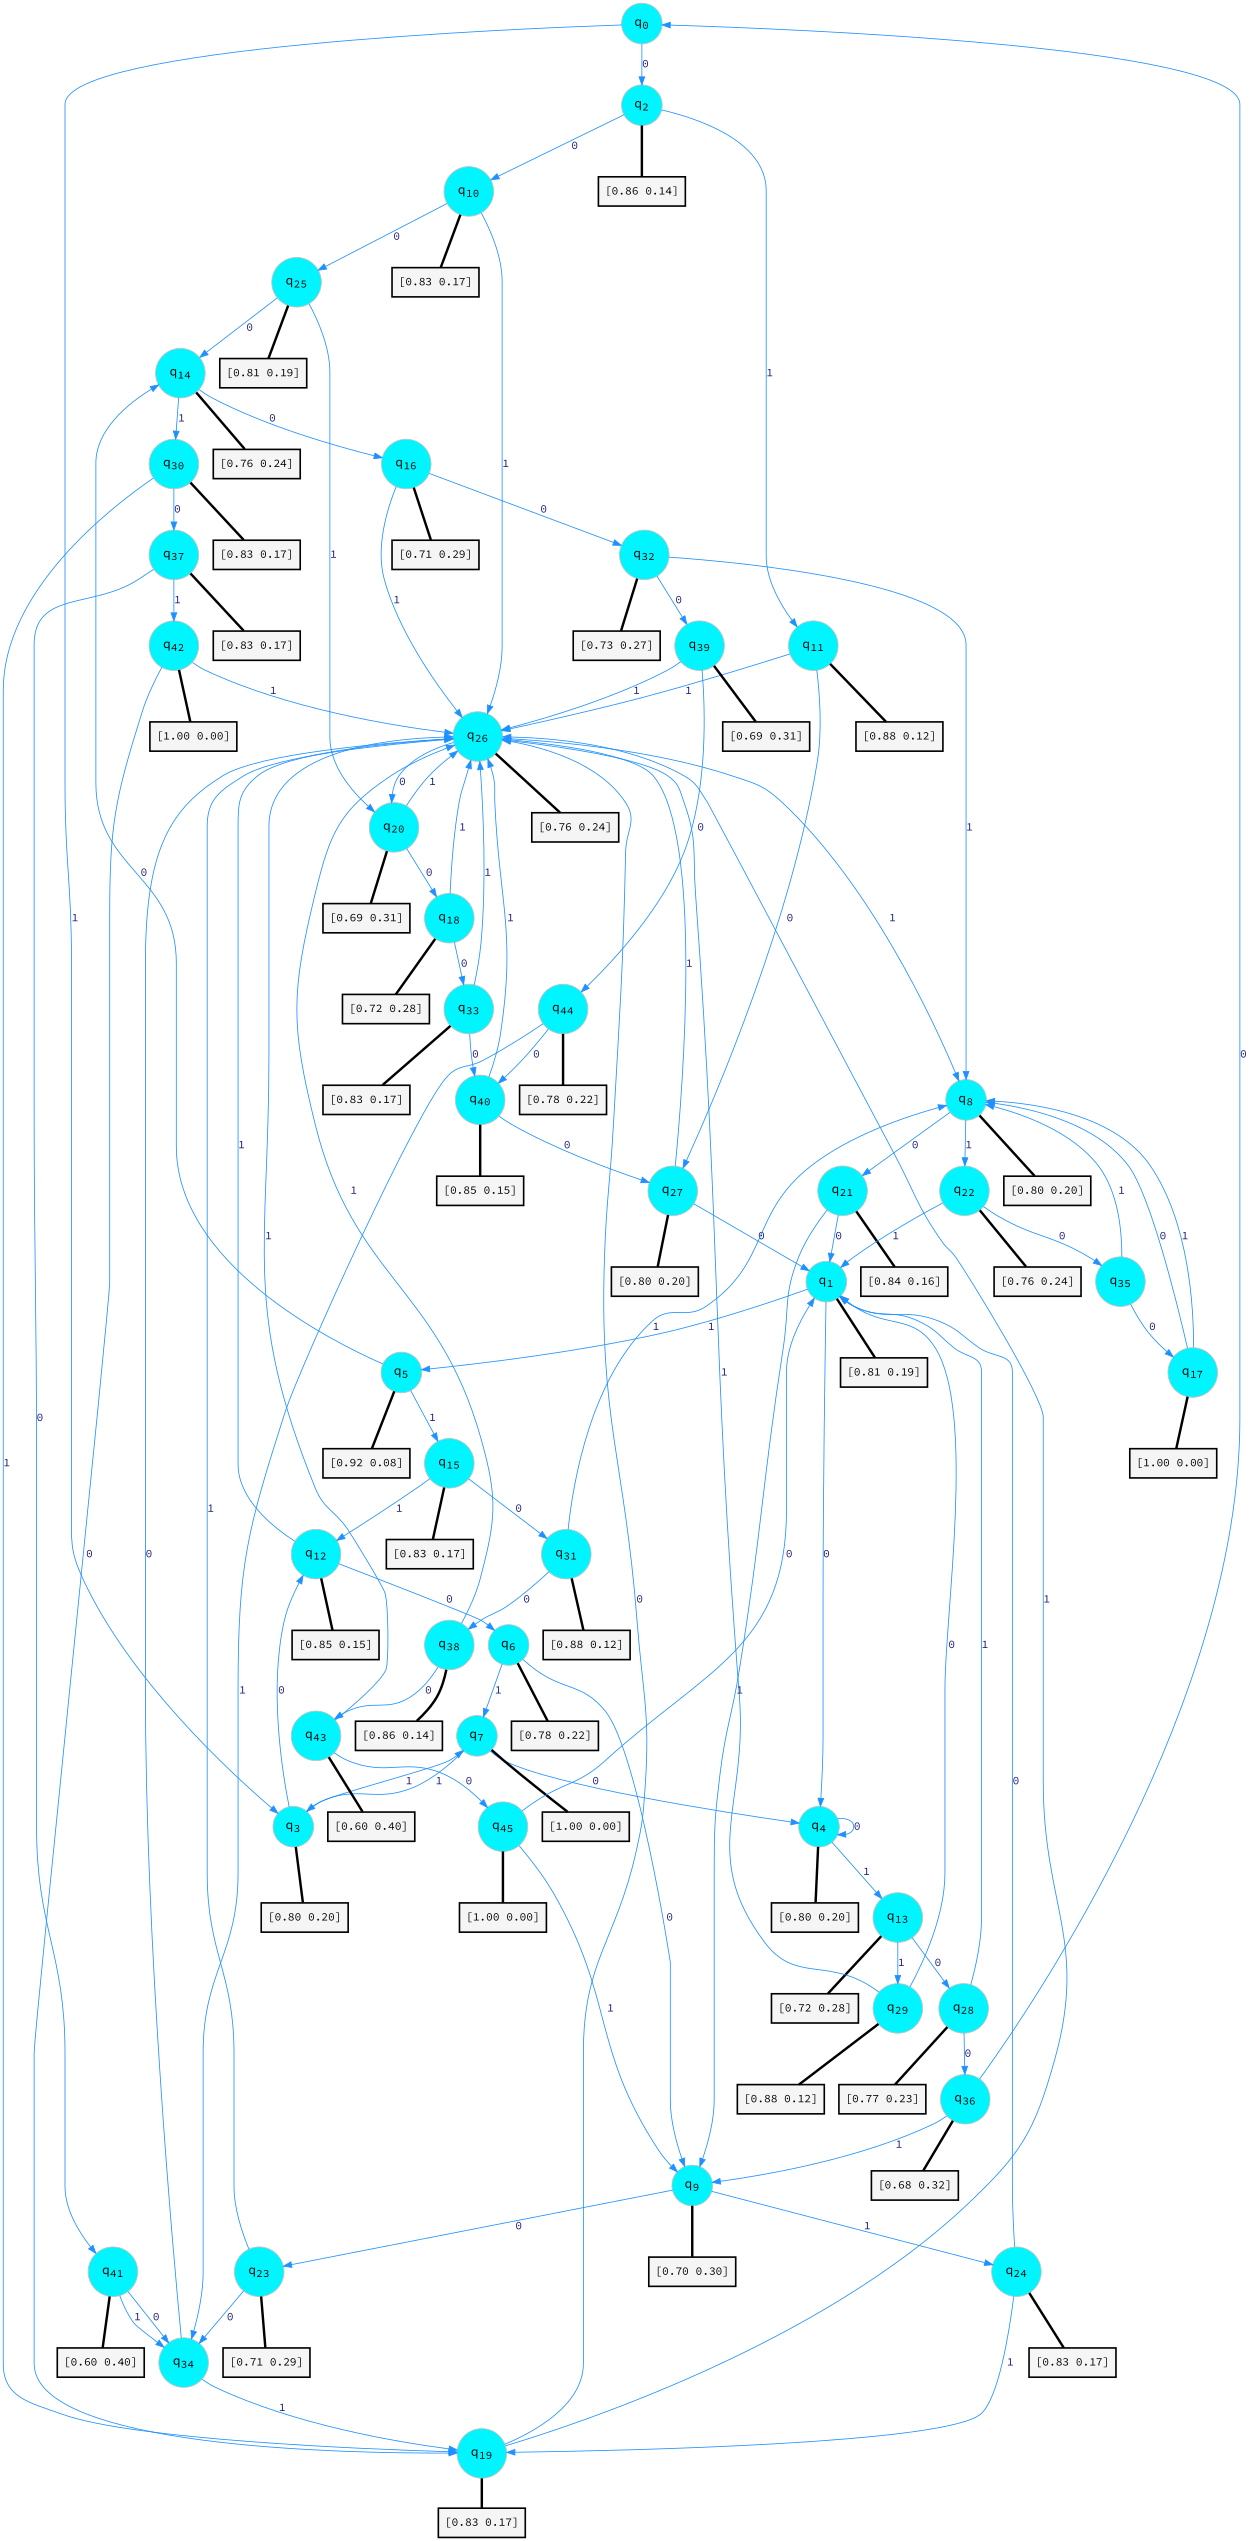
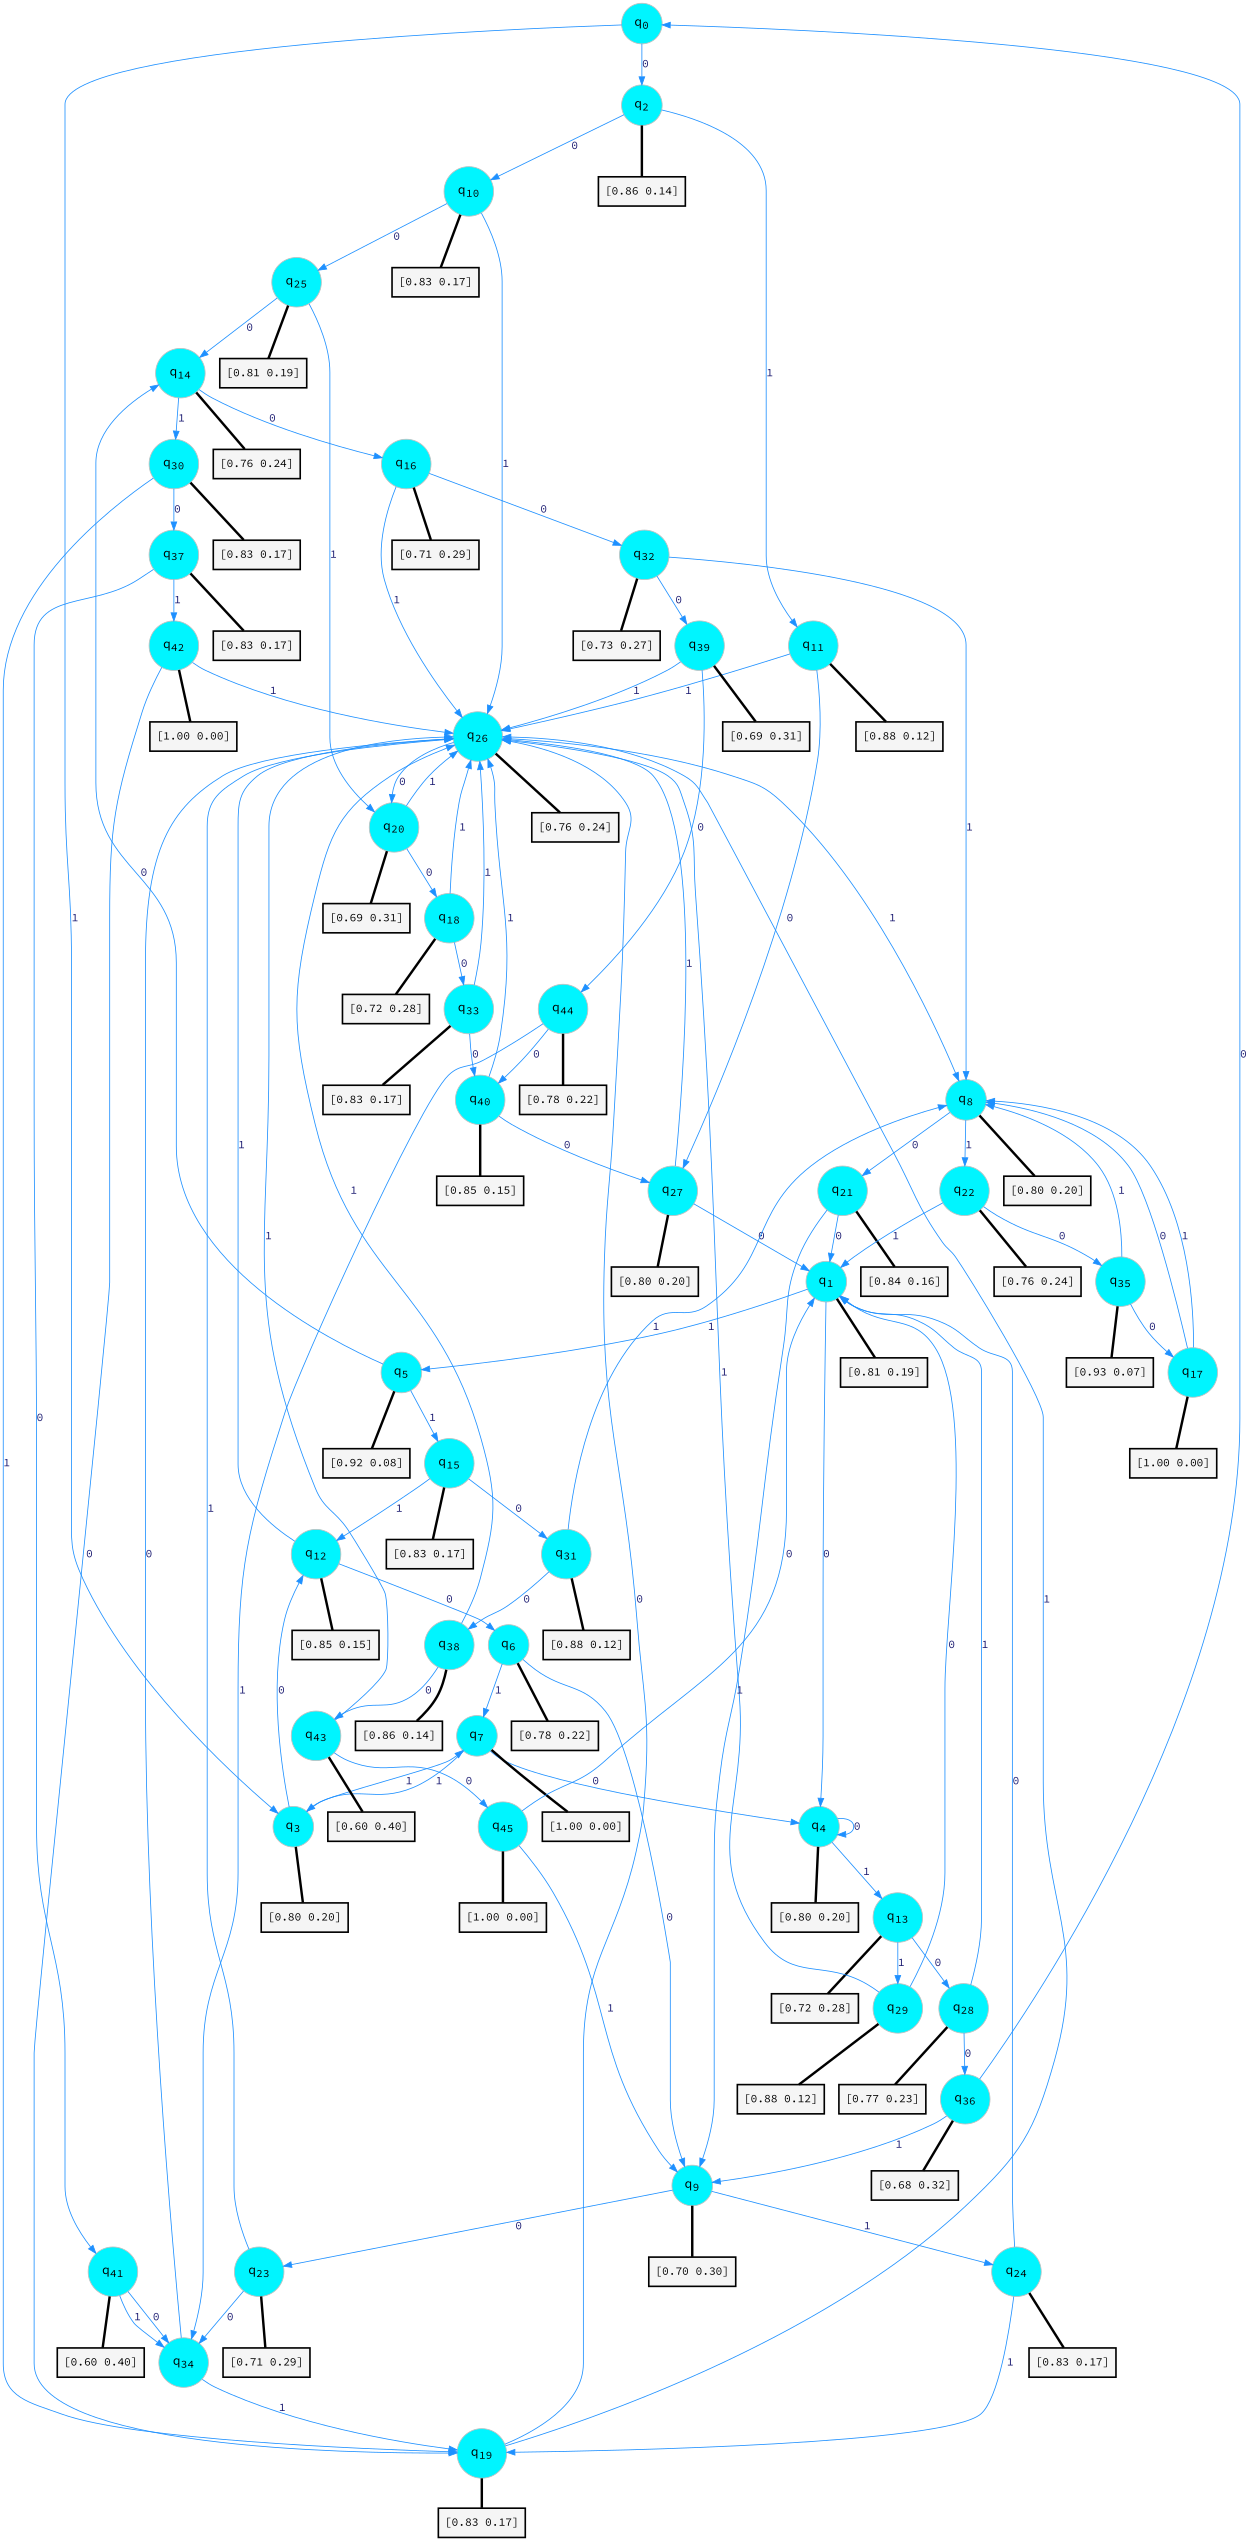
node "[0.93 0.07]": added
